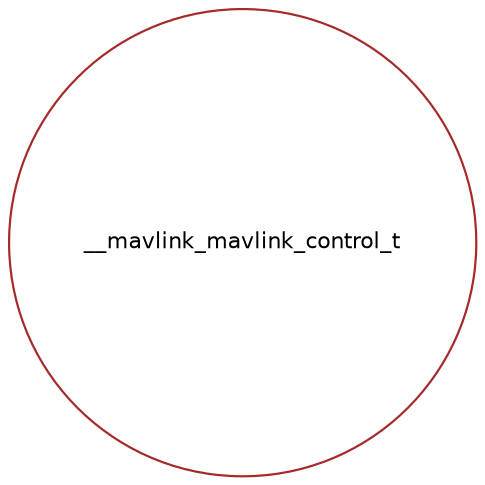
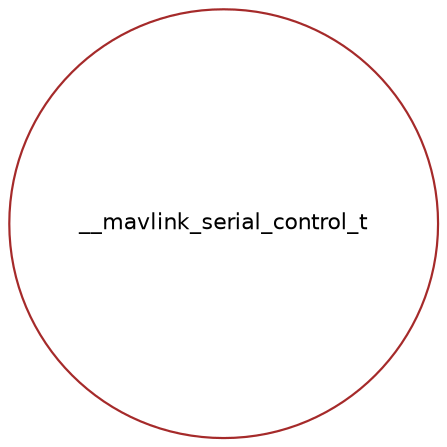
node "__mavlink_mavlink_control_t": label "__mavlink_mavlink_control_t" -> "__mavlink_serial_control_t"
